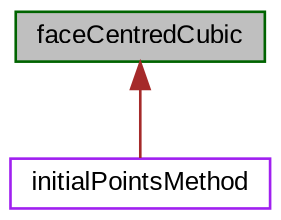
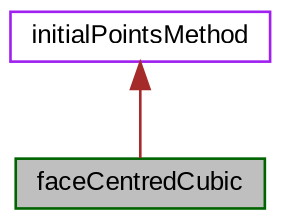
edge "initialPointsMethod" -> "faceCentredCubic": reversed
